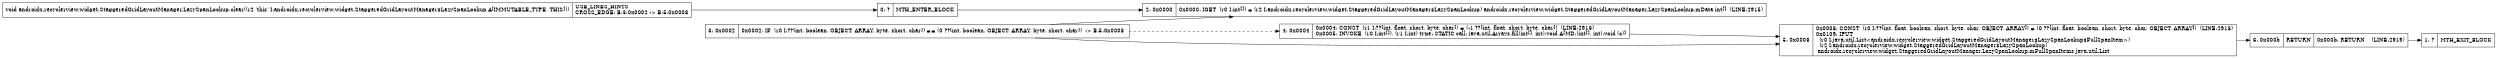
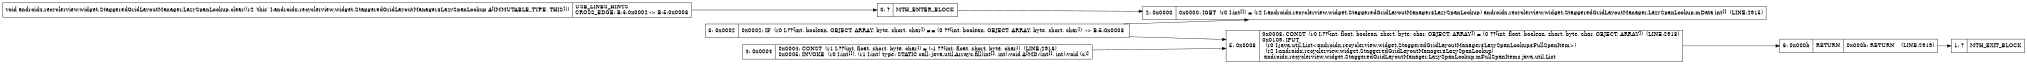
edge "3: 0x0002" -> "4: 0x0004": removed
